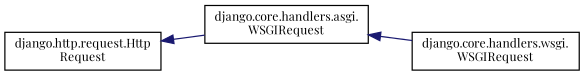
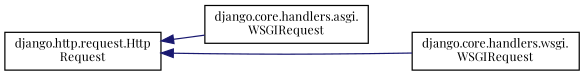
edge "django.core.handlers.wsgi. WSGIRequest" -> "django.core.handlers.asgi. WSGIRequest": now "django.core.handlers.wsgi. WSGIRequest" -> "django.http.request.Http Request"
